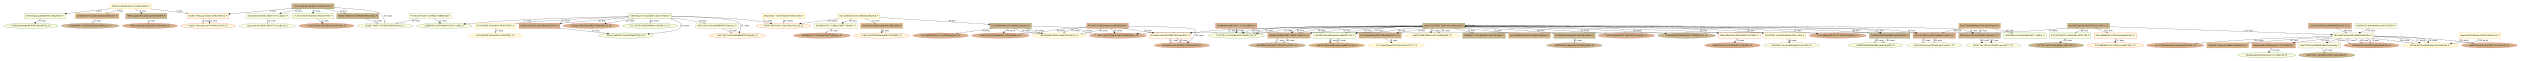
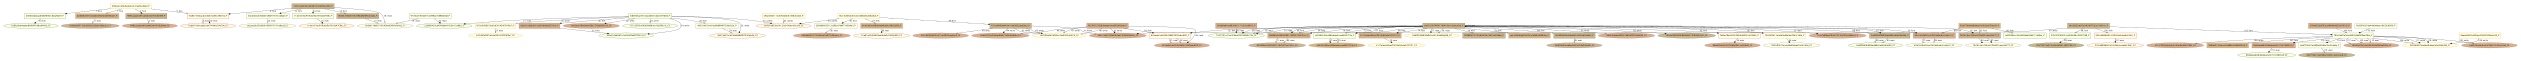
node "'114b1b73bcf918de2f0a7fc92d47f386_F3'": fillcolor tan -> lightyellow
